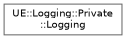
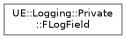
node "UE::Logging::Private ::Logging": label "UE::Logging::Private ::Logging" -> "UE::Logging::Private ::FLogField"
